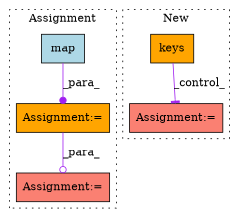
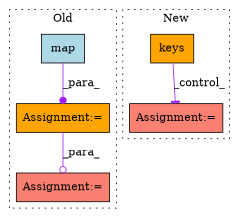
cluster "Assignment": label "Assignment" -> "Old"
